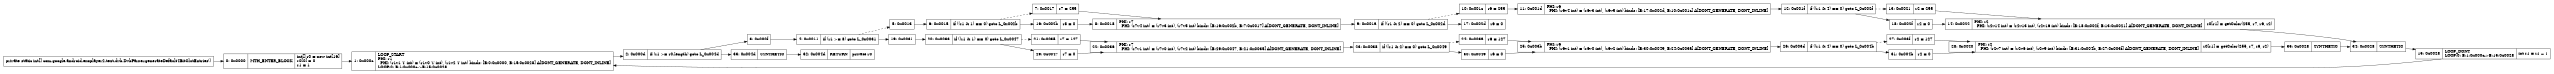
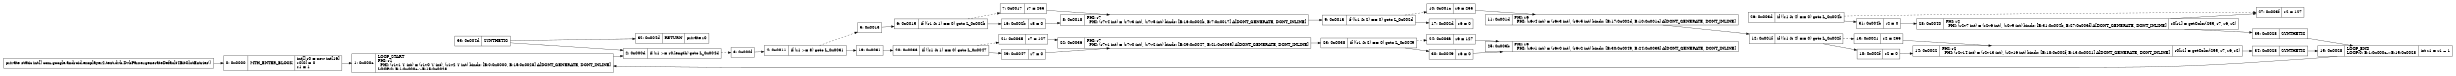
edge "27: 0x003f" -> "28: 0x0040": reversed
edge "2: 0x000d" -> "3: 0x000f": style solid -> dashed
edge "25: 0x003b" -> "26: 0x003d": removed
edge "35: 0x0028" -> "34: 0x0028": now "35: 0x0028" -> "15: 0x0028"
node "15: 0x0028": text "LOOP_DONT" -> "LOOP_END"
edge "2: 0x000d" -> "33: 0x004d": reversed
